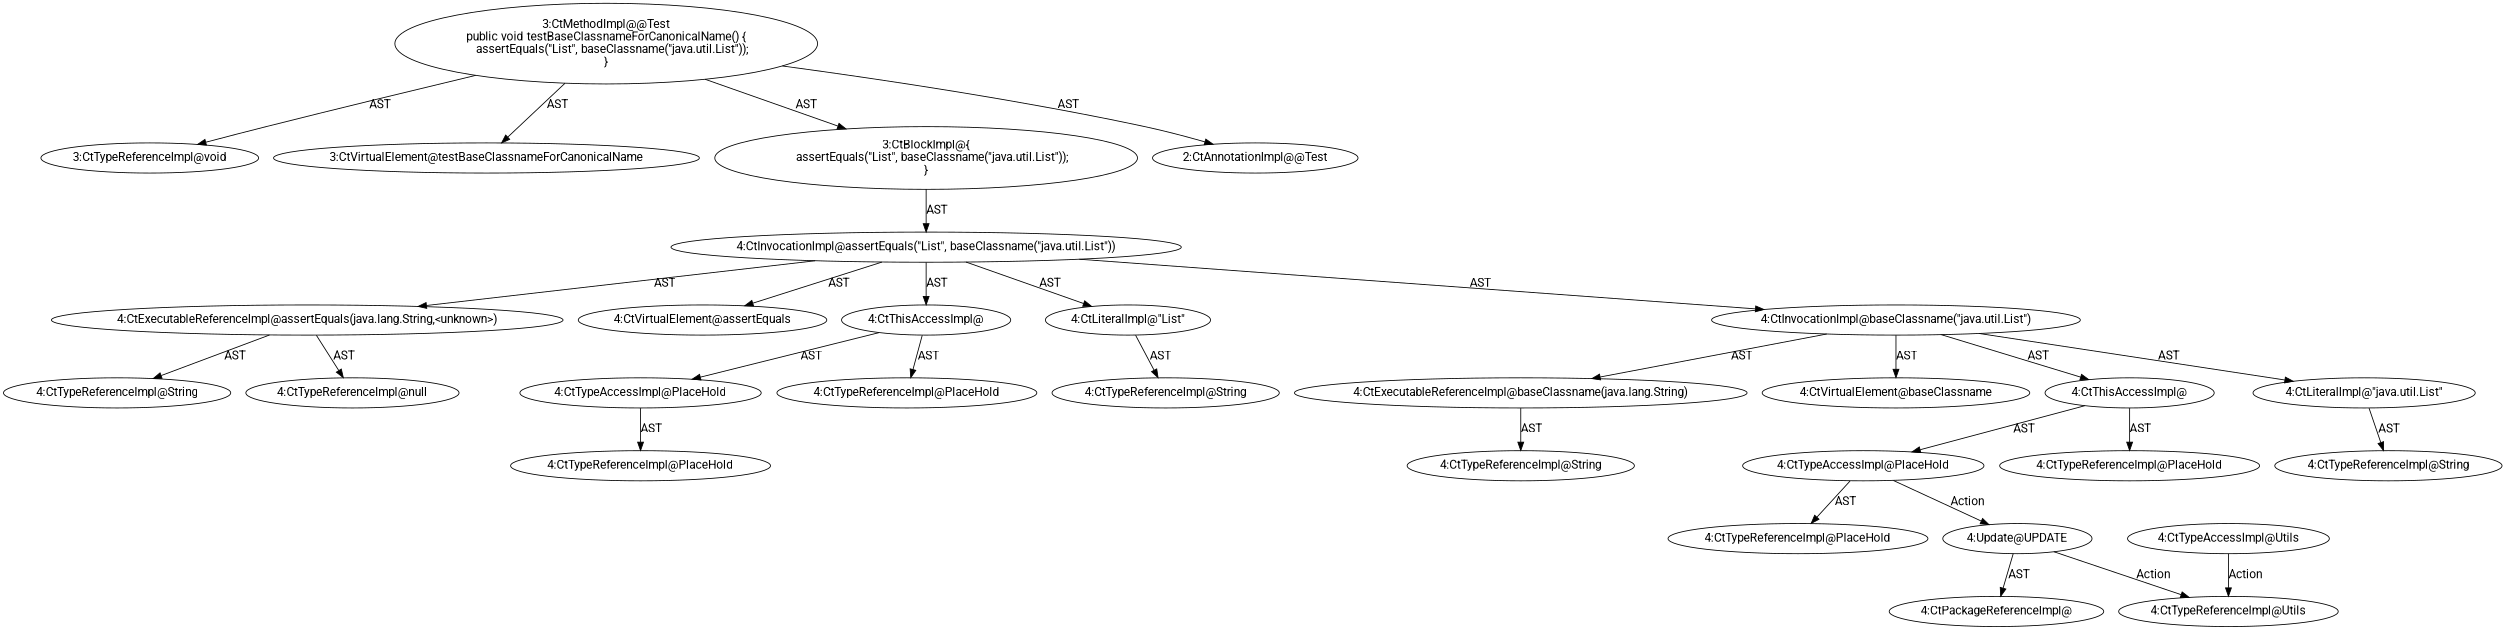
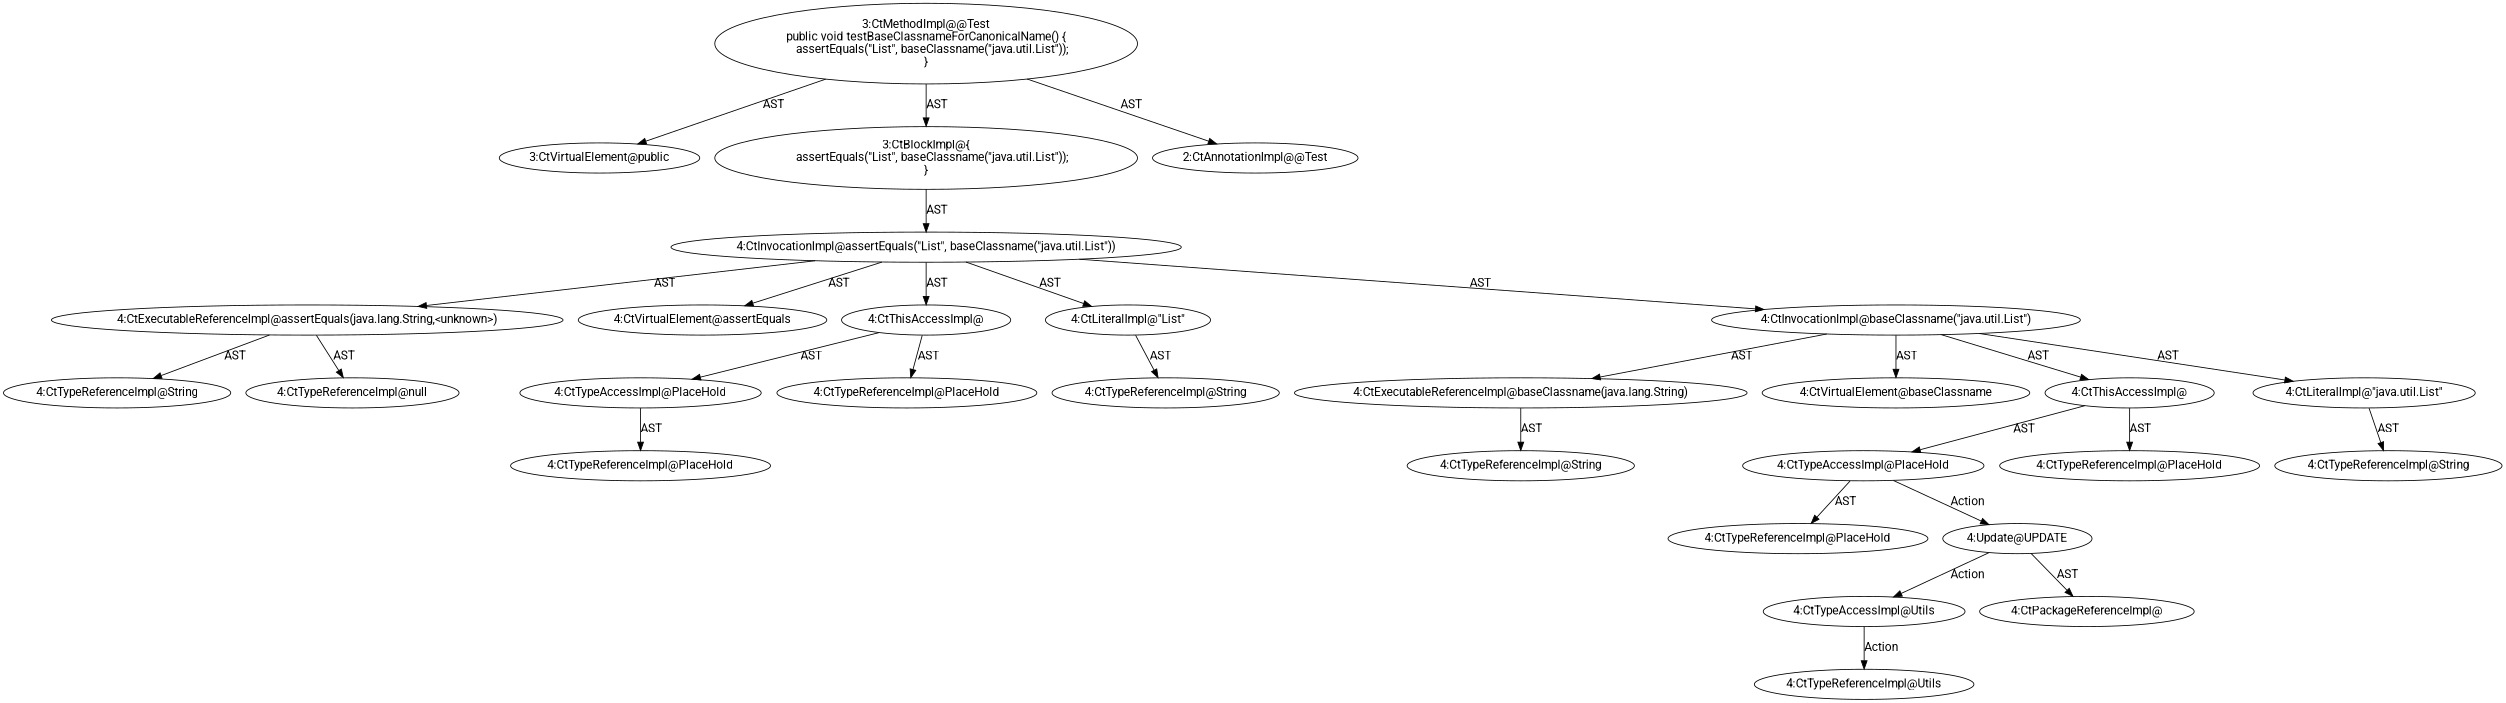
node "3:CtTypeReferenceImpl@void": removed
node "3:CtVirtualElement@testBaseClassnameForCanonicalName": label "3:CtVirtualElement@testBaseClassnameForCanonicalName" -> "3:CtVirtualElement@public"
edge "4:Update@UPDATE" -> "4:CtTypeReferenceImpl@Utils": now "4:Update@UPDATE" -> "4:CtTypeAccessImpl@Utils"
